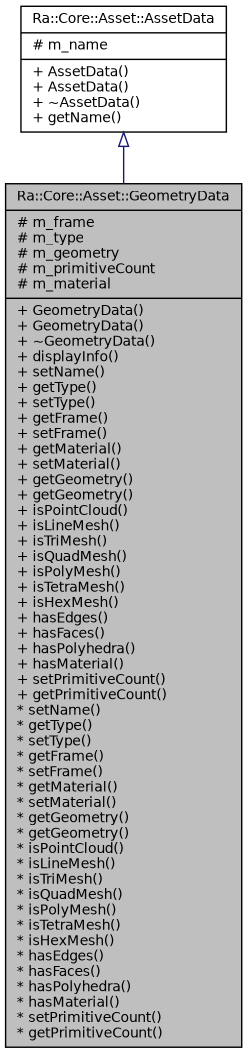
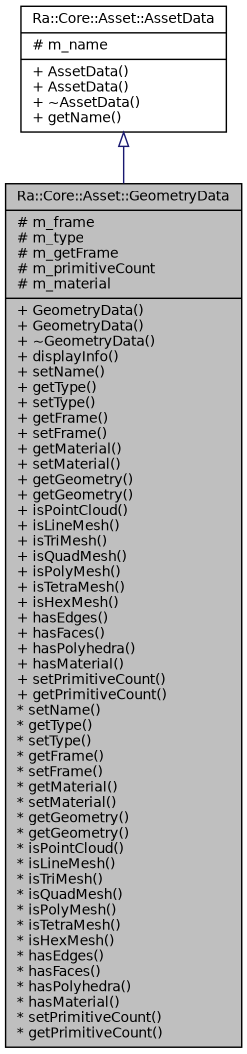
node "Ra::Core::Asset::GeometryData": text "# m_geometry" -> "# m_getFrame"
